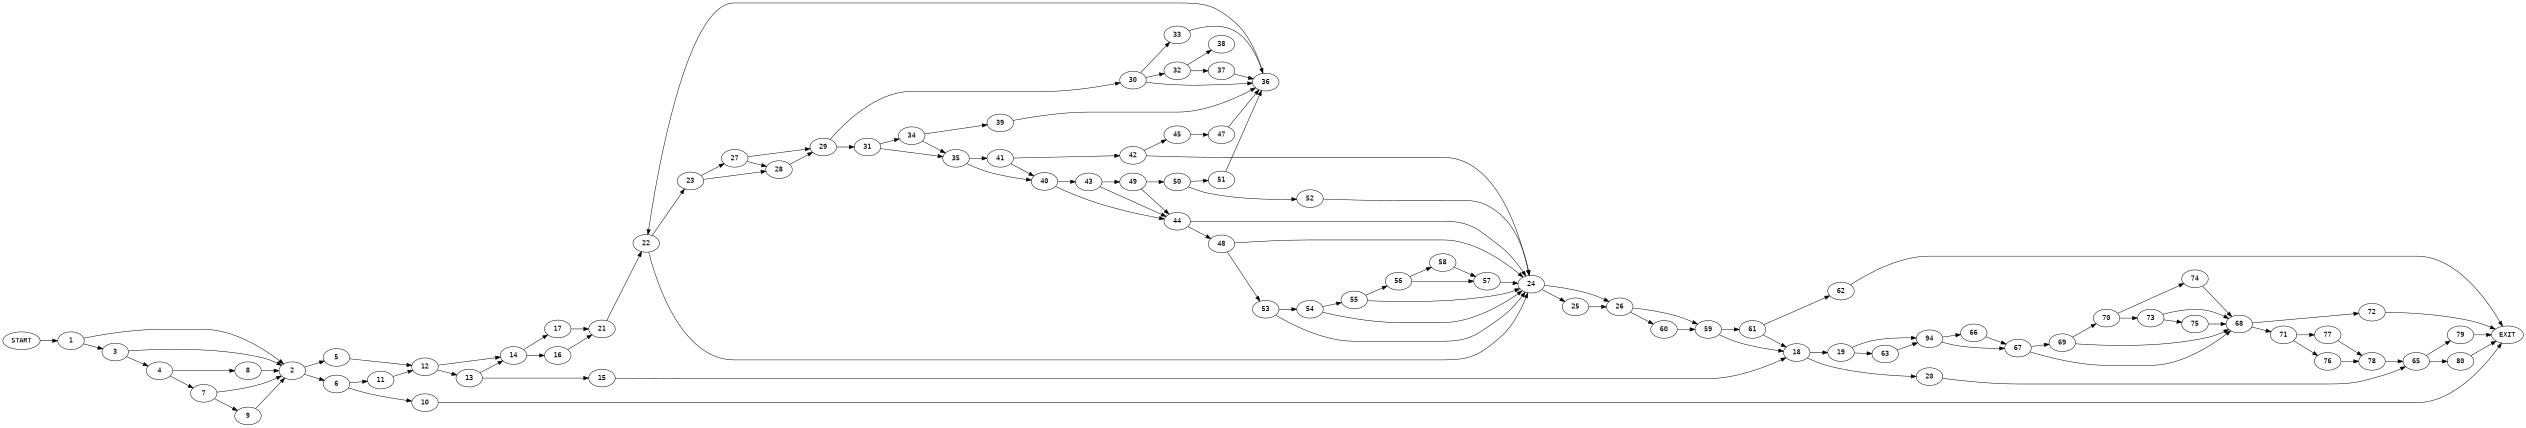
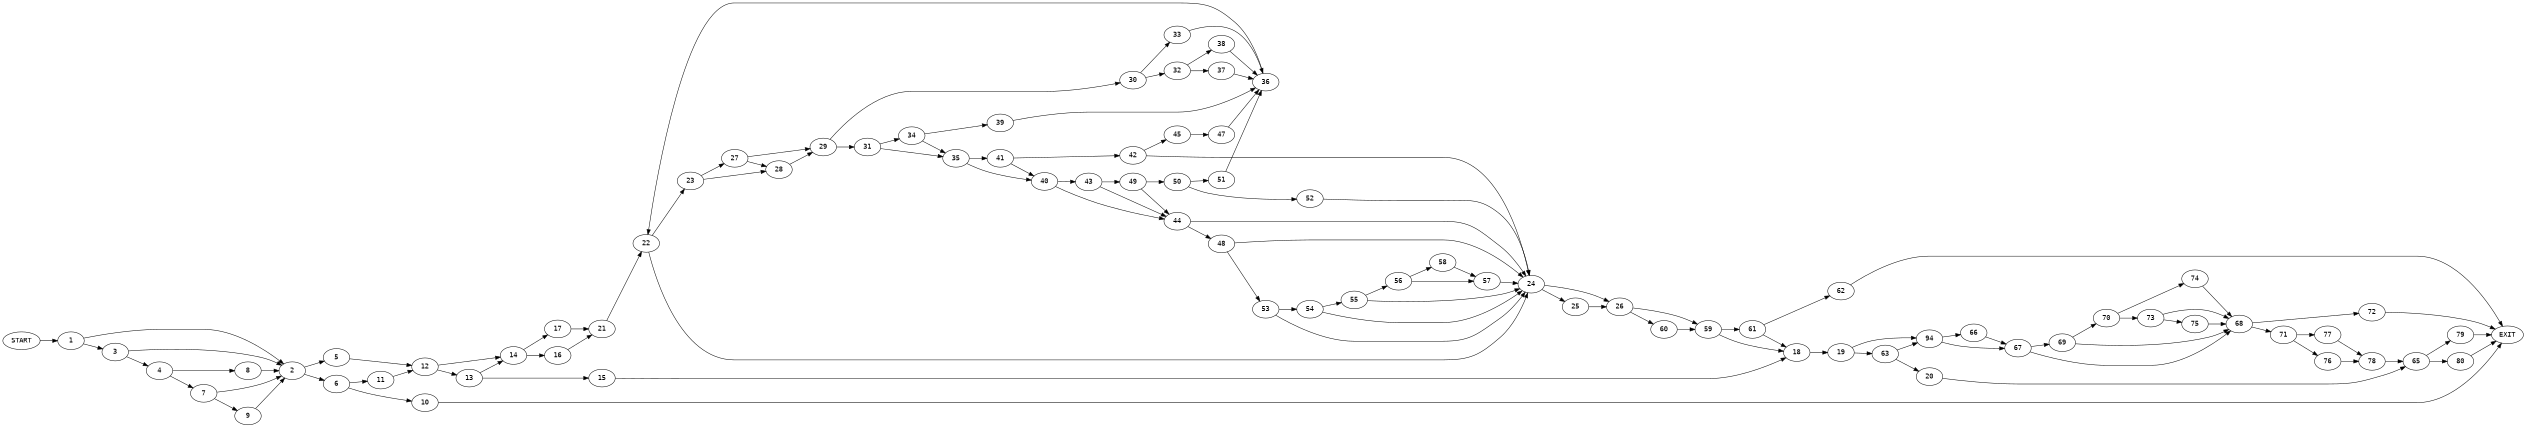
edge "30" -> "36": now "38" -> "36"
edge "18" -> "20": now "63" -> "20"
